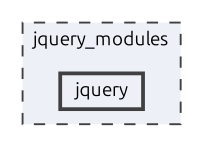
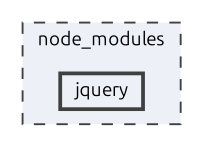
cluster "jquery_modules": label "jquery_modules" -> "node_modules"
